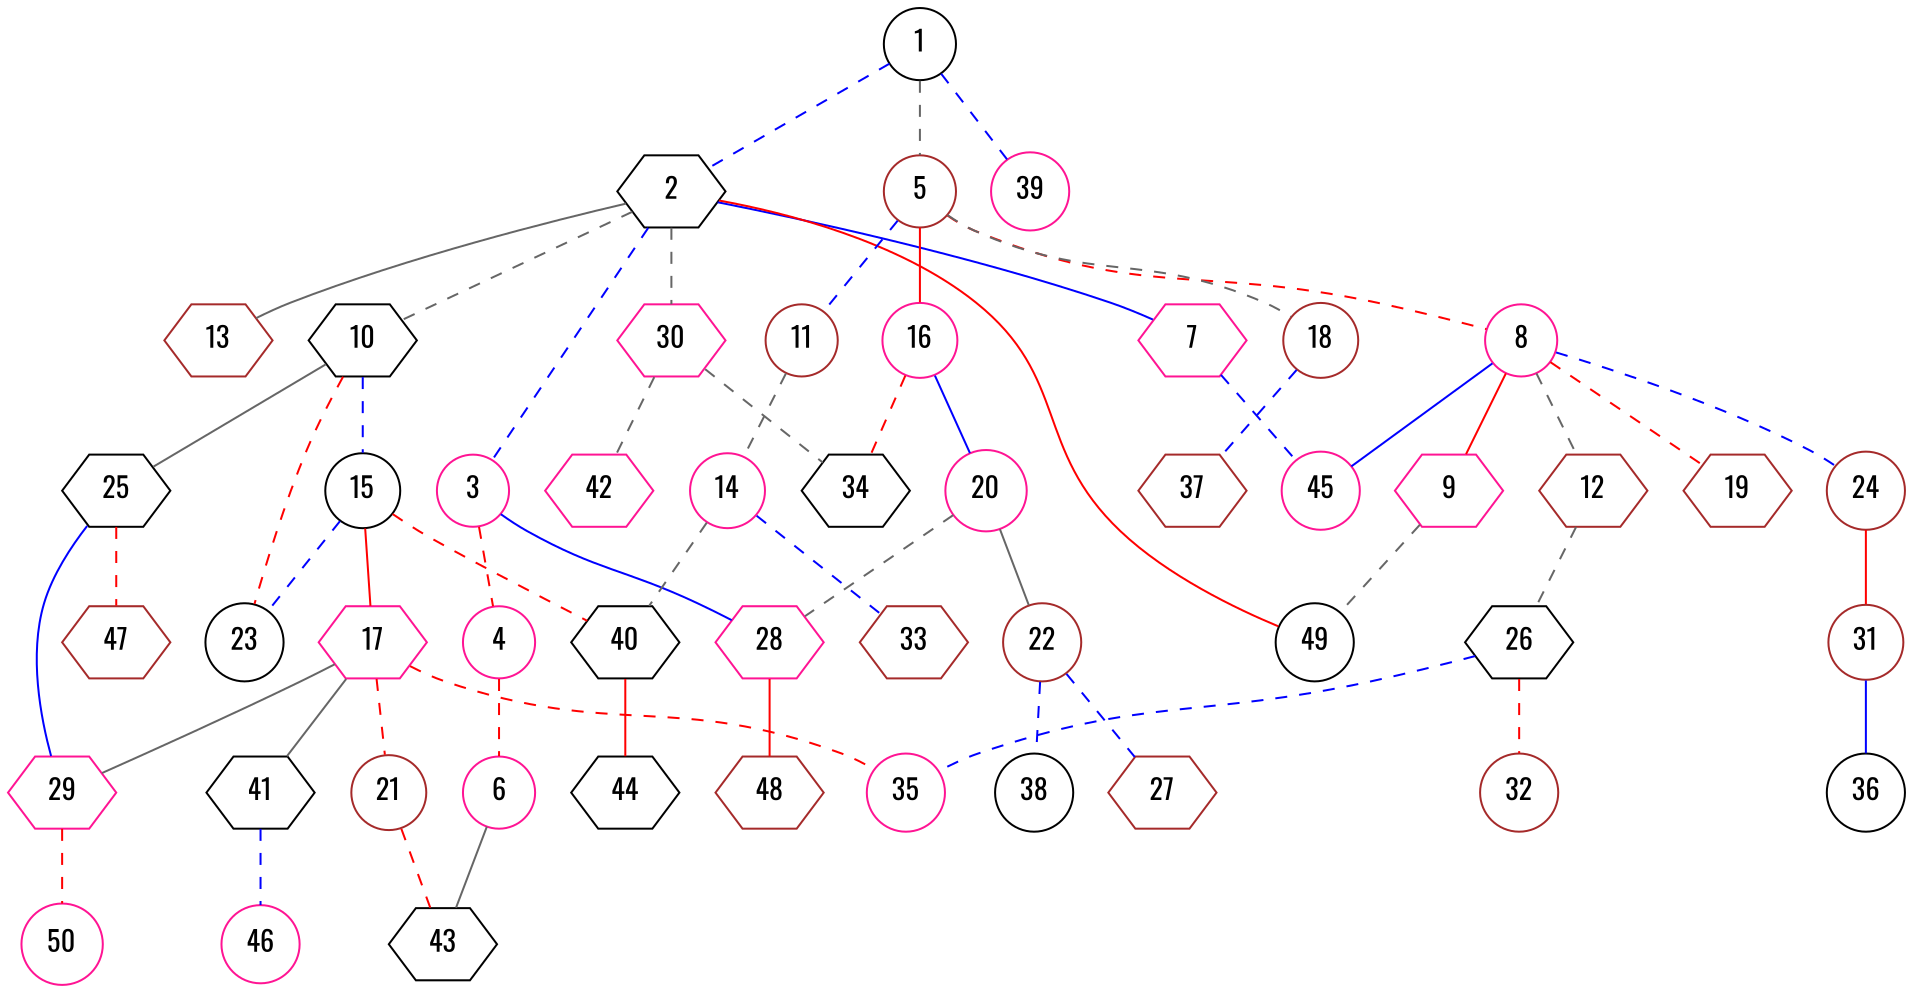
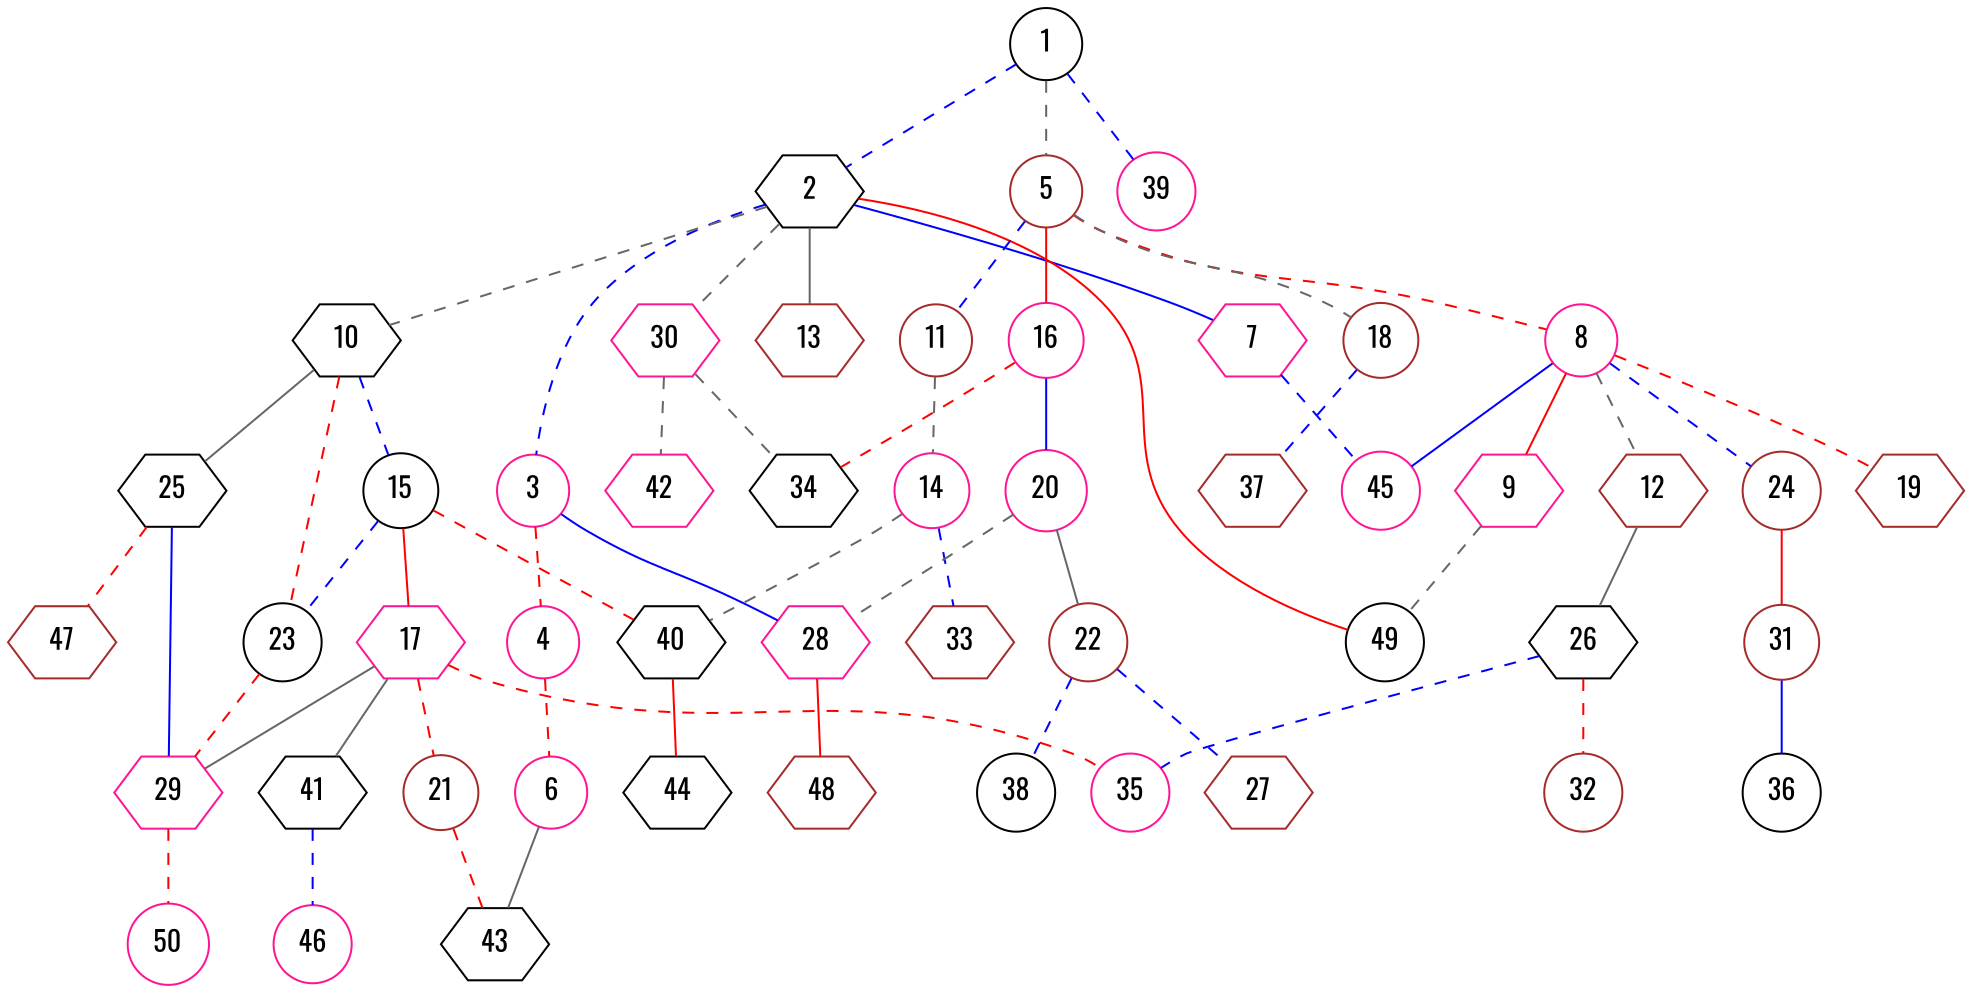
edge "12" -- "26": style dashed -> solid
edge "23" -- "29": added
